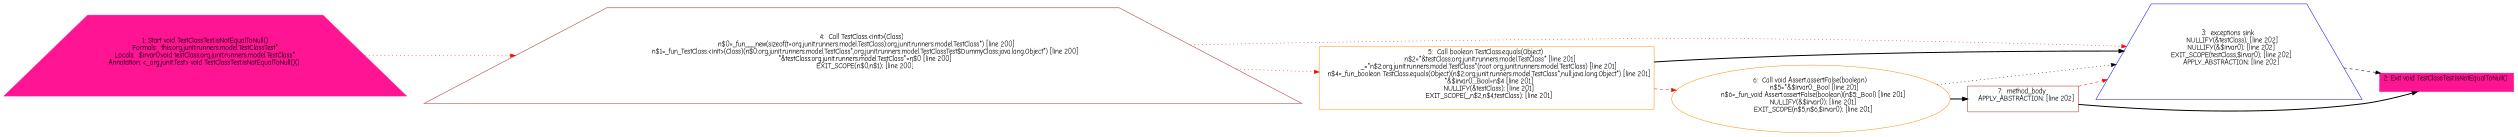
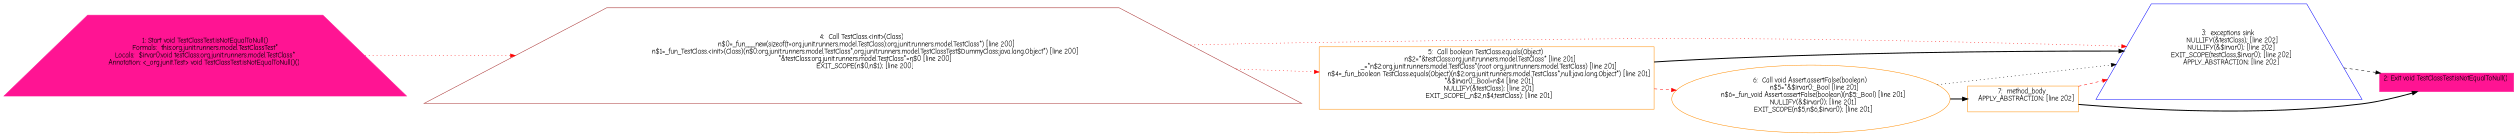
node "7:  method_body APPLY_ABSTRACTION; [line 202]": color brown -> darkorange
